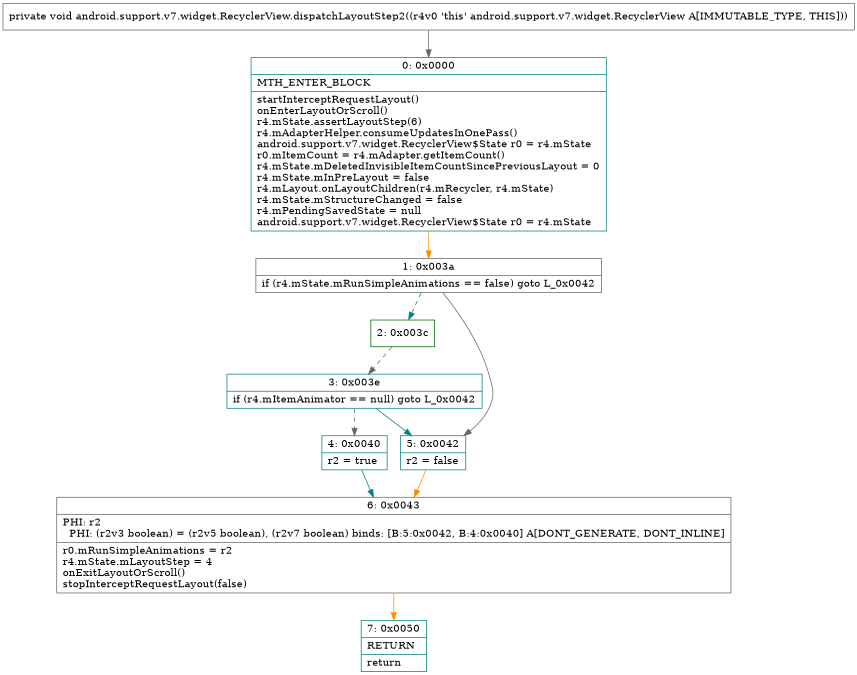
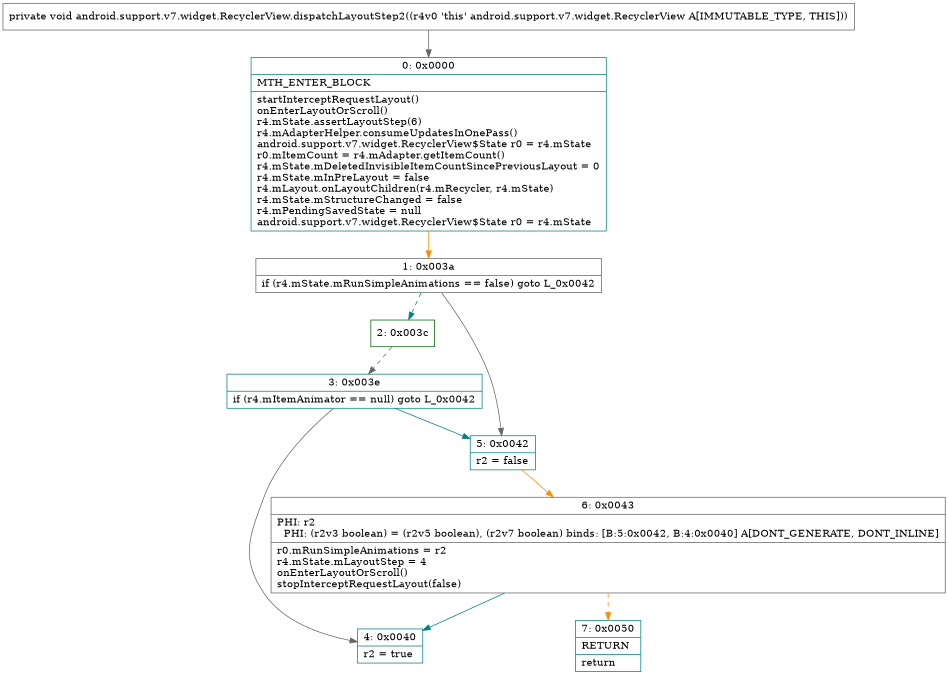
edge "3: 0x003e" -> "4: 0x0040": style dashed -> solid
edge "4: 0x0040" -> "6: 0x0043": reversed
node "6: 0x0043": text "onExitLayoutOrScroll()" -> "onEnterLayoutOrScroll()"
edge "6: 0x0043" -> "7: 0x0050": style solid -> dashed
